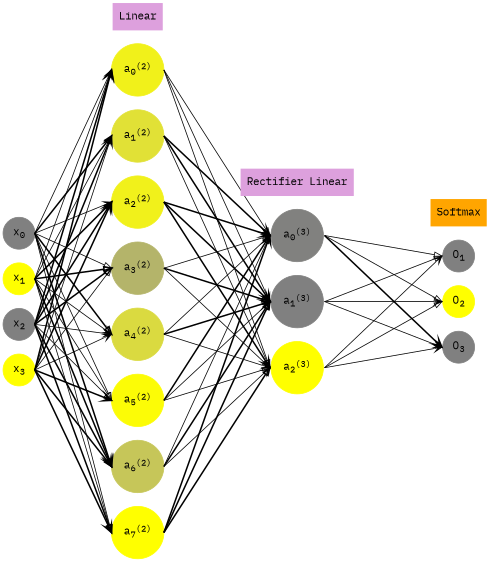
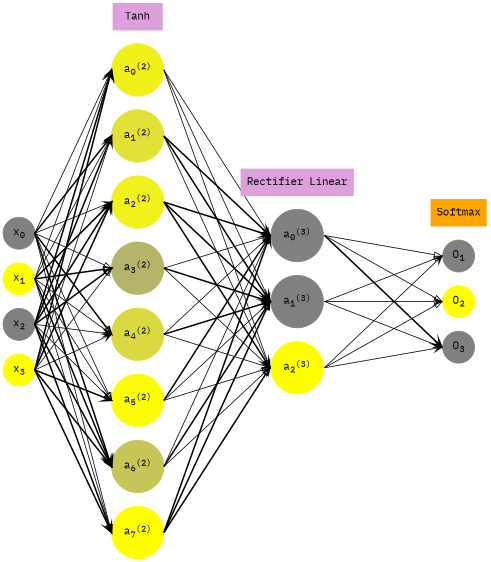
node "Linear": label "Linear" -> "Tanh"
